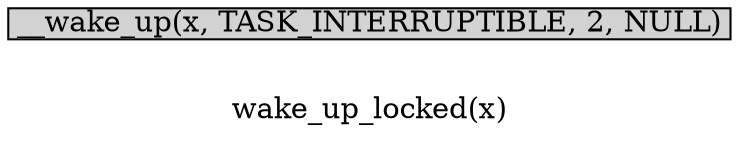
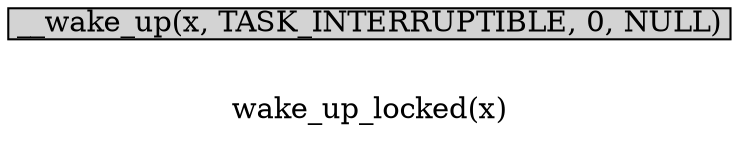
node "__wake_up(x, TASK_INTERRUPTIBLE, 2, NULL)": label "__wake_up(x, TASK_INTERRUPTIBLE, 2, NULL)" -> "__wake_up(x, TASK_INTERRUPTIBLE, 0, NULL)"
